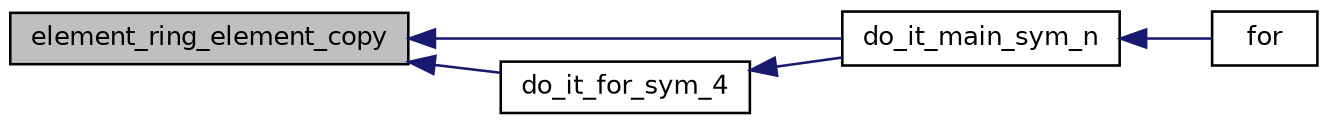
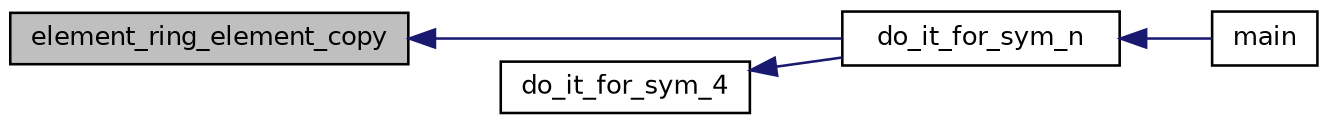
node "do_it_main_sym_n": label "do_it_main_sym_n" -> "do_it_for_sym_n"
node "for": label "for" -> "main"
edge "do_it_for_sym_4" -> "element_ring_element_copy": removed
